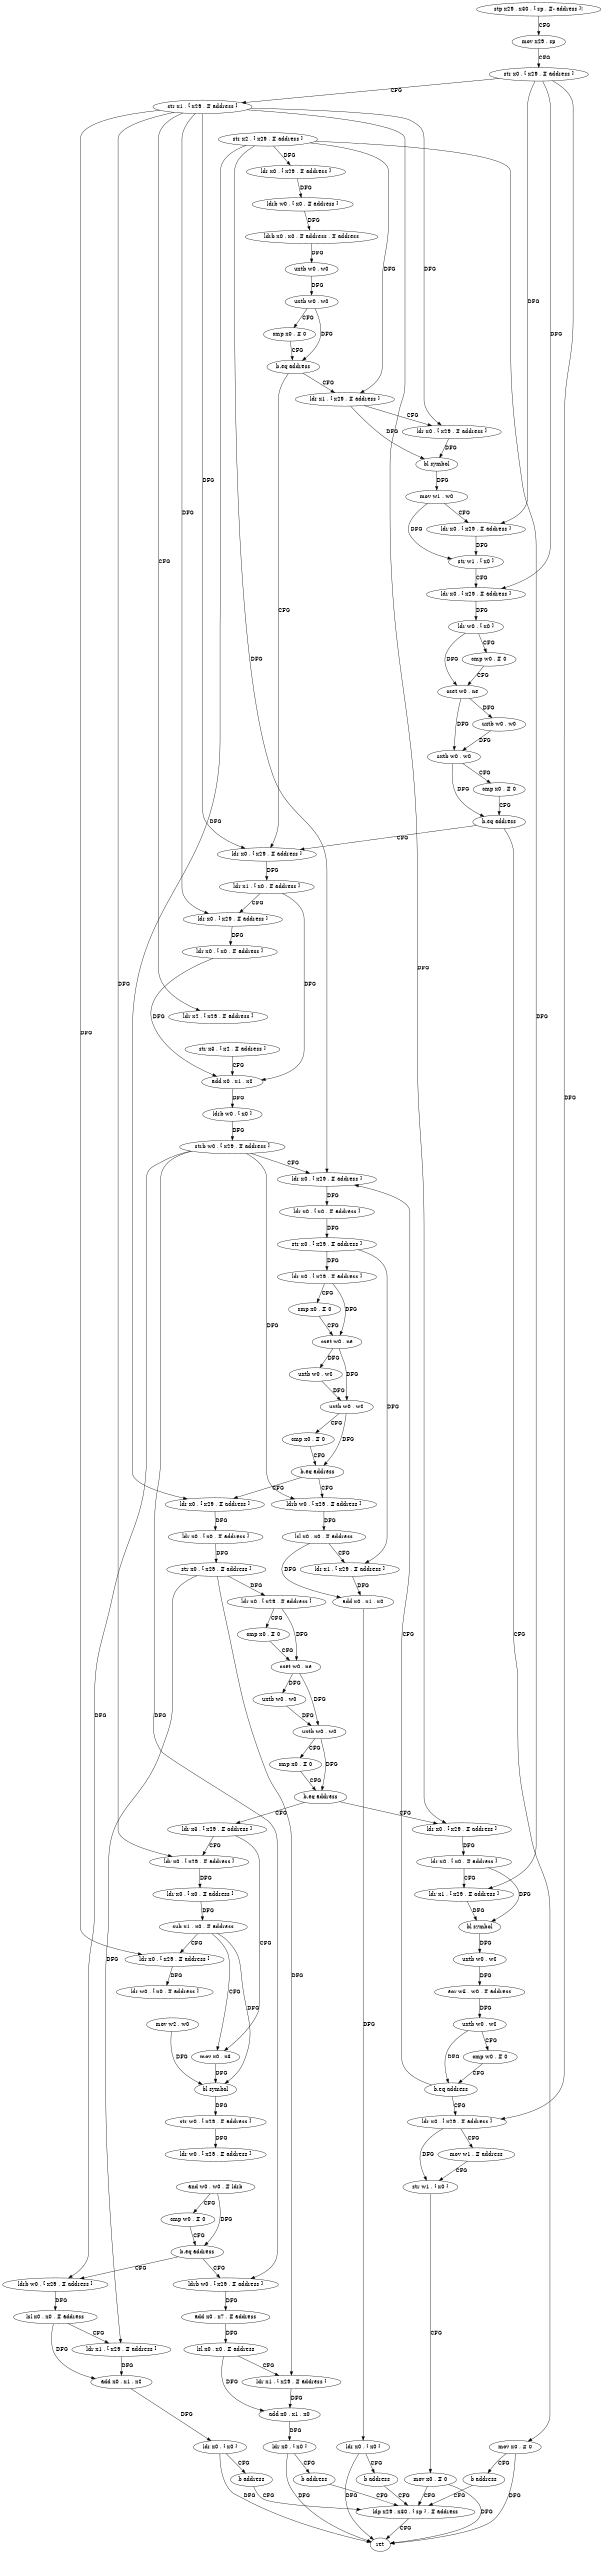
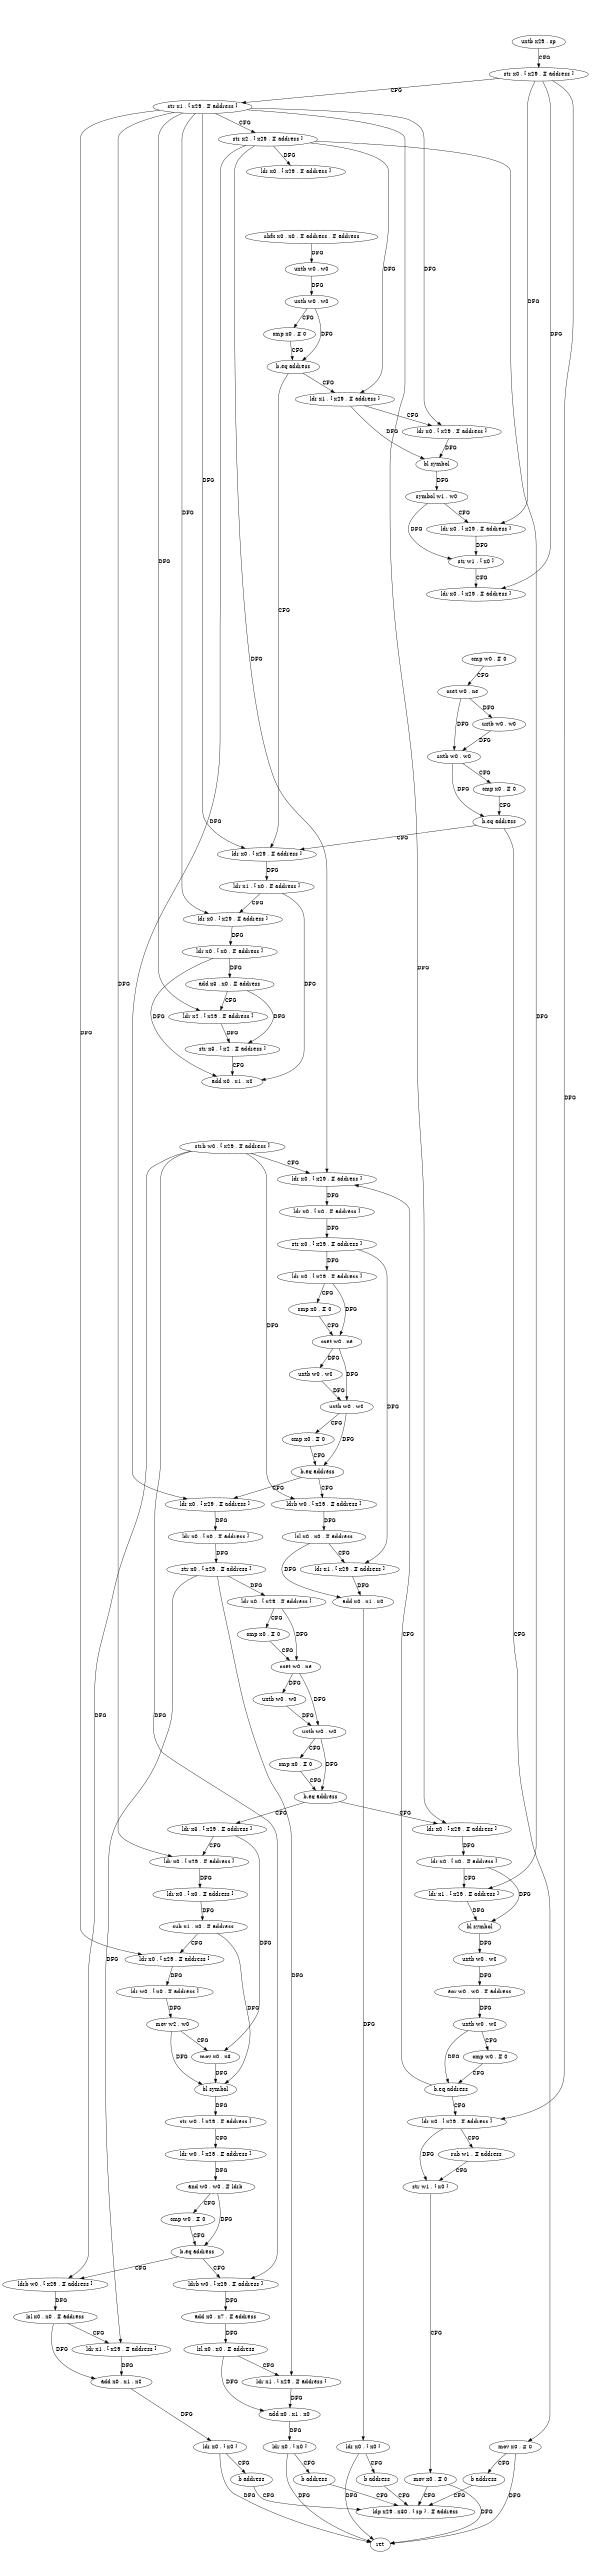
node "stp x29 , x30 , [ sp , #- address ]!": removed
node "mov x29 , sp": label "mov x29 , sp" -> "uxtb x29 , sp"
edge "str x1 , [ x29 , # address ]" -> "str x2 , [ x29 , # address ]": added, label "CFG"
node "ldrb w0 , [ x0 , # address ]": removed
node "ldrb x0 , x0 , # address , # address": label "ldrb x0 , x0 , # address , # address" -> "ubfx x0 , x0 , # address , # address"
node "mov w1 , w0": label "mov w1 , w0" -> "symbol w1 , w0"
edge "str x1 , [ x29 , # address ]" -> "ldr x2 , [ x29 , # address ]": label "CFG" -> "DFG"
node "ldr w0 , [ x0 ]": removed
node "add x3 , x0 , # address": added
edge "ldr x2 , [ x29 , # address ]" -> "str x3 , [ x2 , # address ]": added, label "DFG"
node "ldrb w0 , [ x0 ]": removed
edge "ldr x3 , [ x29 , # address ]" -> "mov x0 , x3": label "CFG" -> "DFG"
edge "sub x1 , x0 , # address" -> "mov x0 , x3": now "mov w2 , w0" -> "mov x0 , x3"
node "eor w5 , w0 , # address": label "eor w5 , w0 , # address" -> "eor w0 , w0 , # address"
edge "ldr w0 , [ x0 , # address ]" -> "mov w2 , w0": added, label "DFG"
edge "str w0 , [ x29 , # address ]" -> "ldr w0 , [ x29 , # address ]": label "DFG" -> "CFG"
node "mov w1 , # address": label "mov w1 , # address" -> "sub w1 , # address"
edge "ldr w0 , [ x29 , # address ]" -> "and w0 , w0 , # ldrb": added, label "DFG"
edge "ldp x29 , x30 , [ sp ] , # address" -> "ret": removed, label "CFG"
